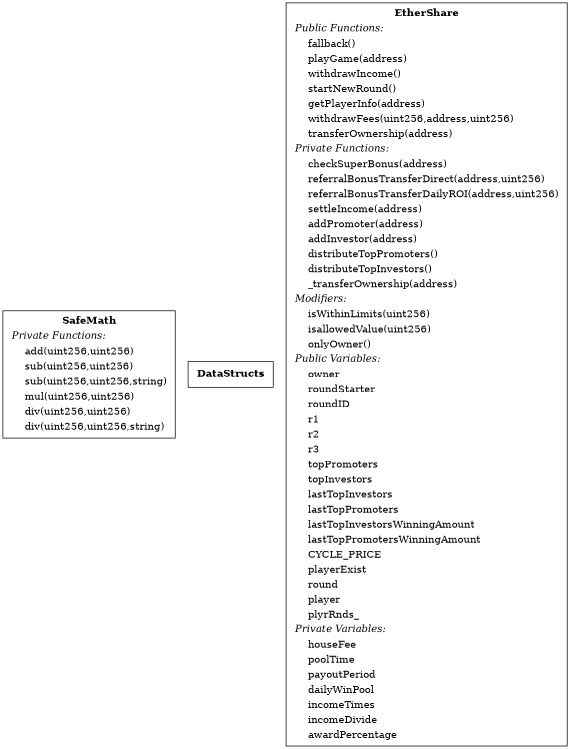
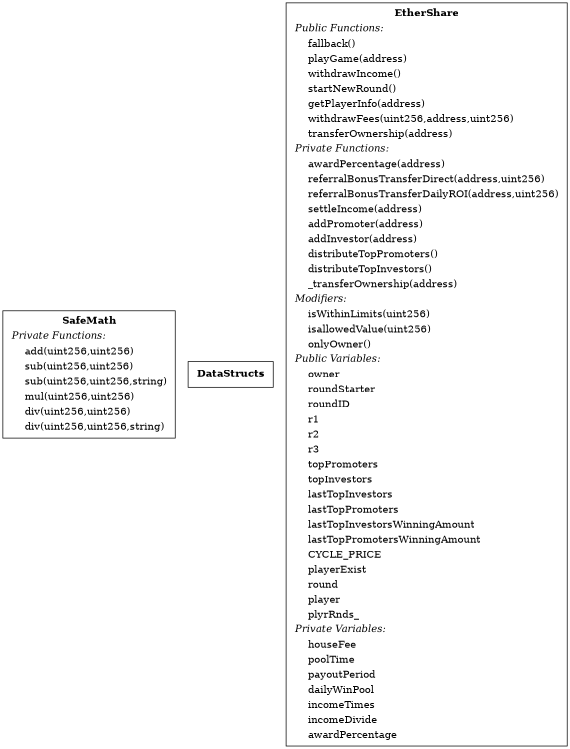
node "EtherShare": text "checkSuperBonus(address)" -> "awardPercentage(address)"
